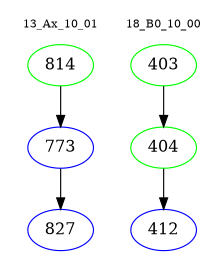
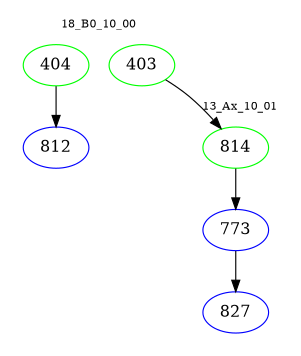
edge "403" -> "404": now "403" -> "814"
node "412": label "412" -> "812"
